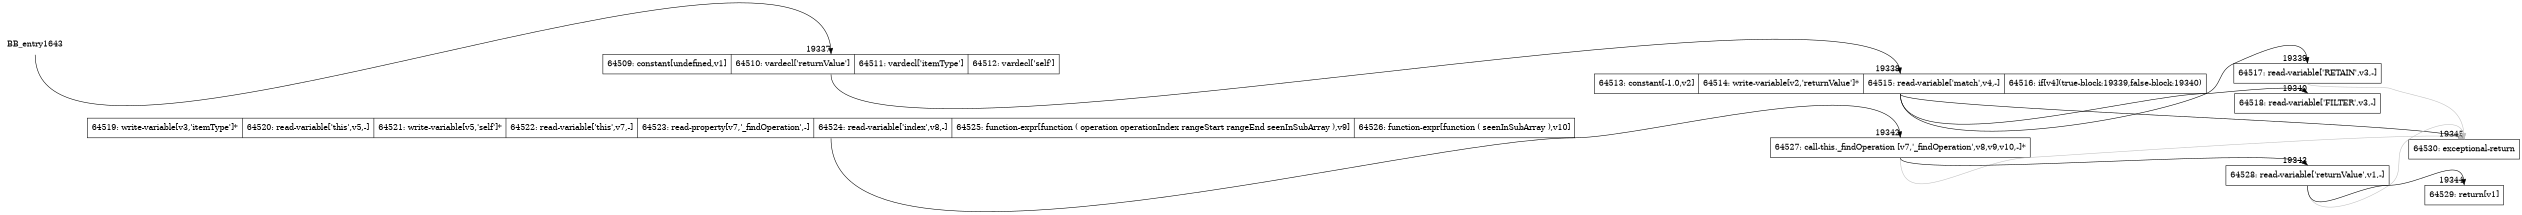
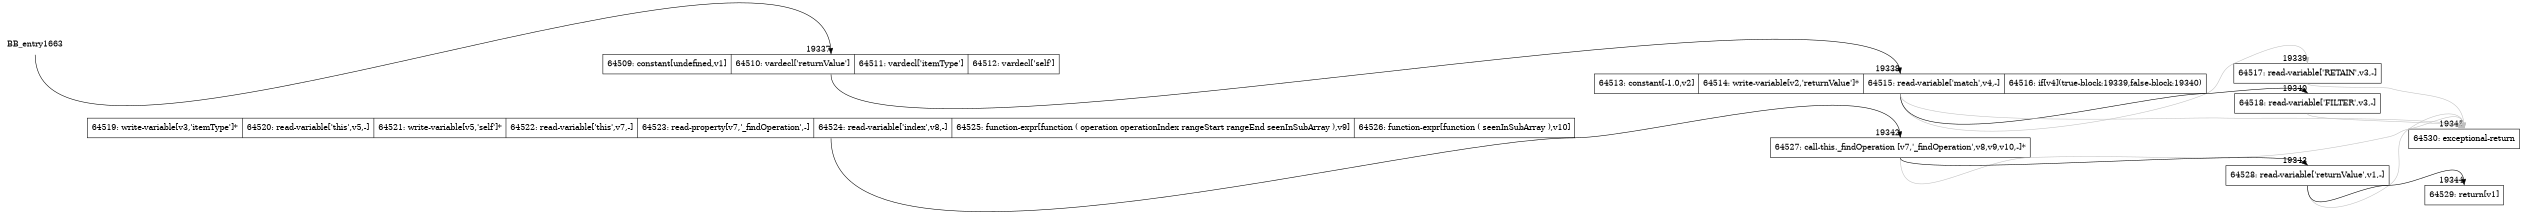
node "BB_entry1643": label "BB_entry1643" -> "BB_entry1663"
edge "64513: constant[-1.0,v2]" -> "64530: exceptional-return": color black -> gray
edge "64513: constant[-1.0,v2]" -> "64517: read-variable['RETAIN',v3,-]": color black -> gray
edge "64518: read-variable['FILTER',v3,-]" -> "64530: exceptional-return": added
